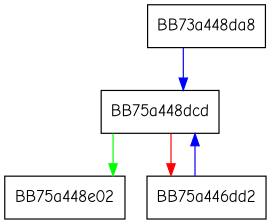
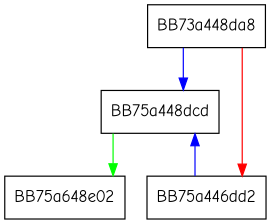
edge "BB75a448dcd" -> "BB75a446dd2": now "BB73a448da8" -> "BB75a446dd2"
node "BB75a448e02": label "BB75a448e02" -> "BB75a648e02"
